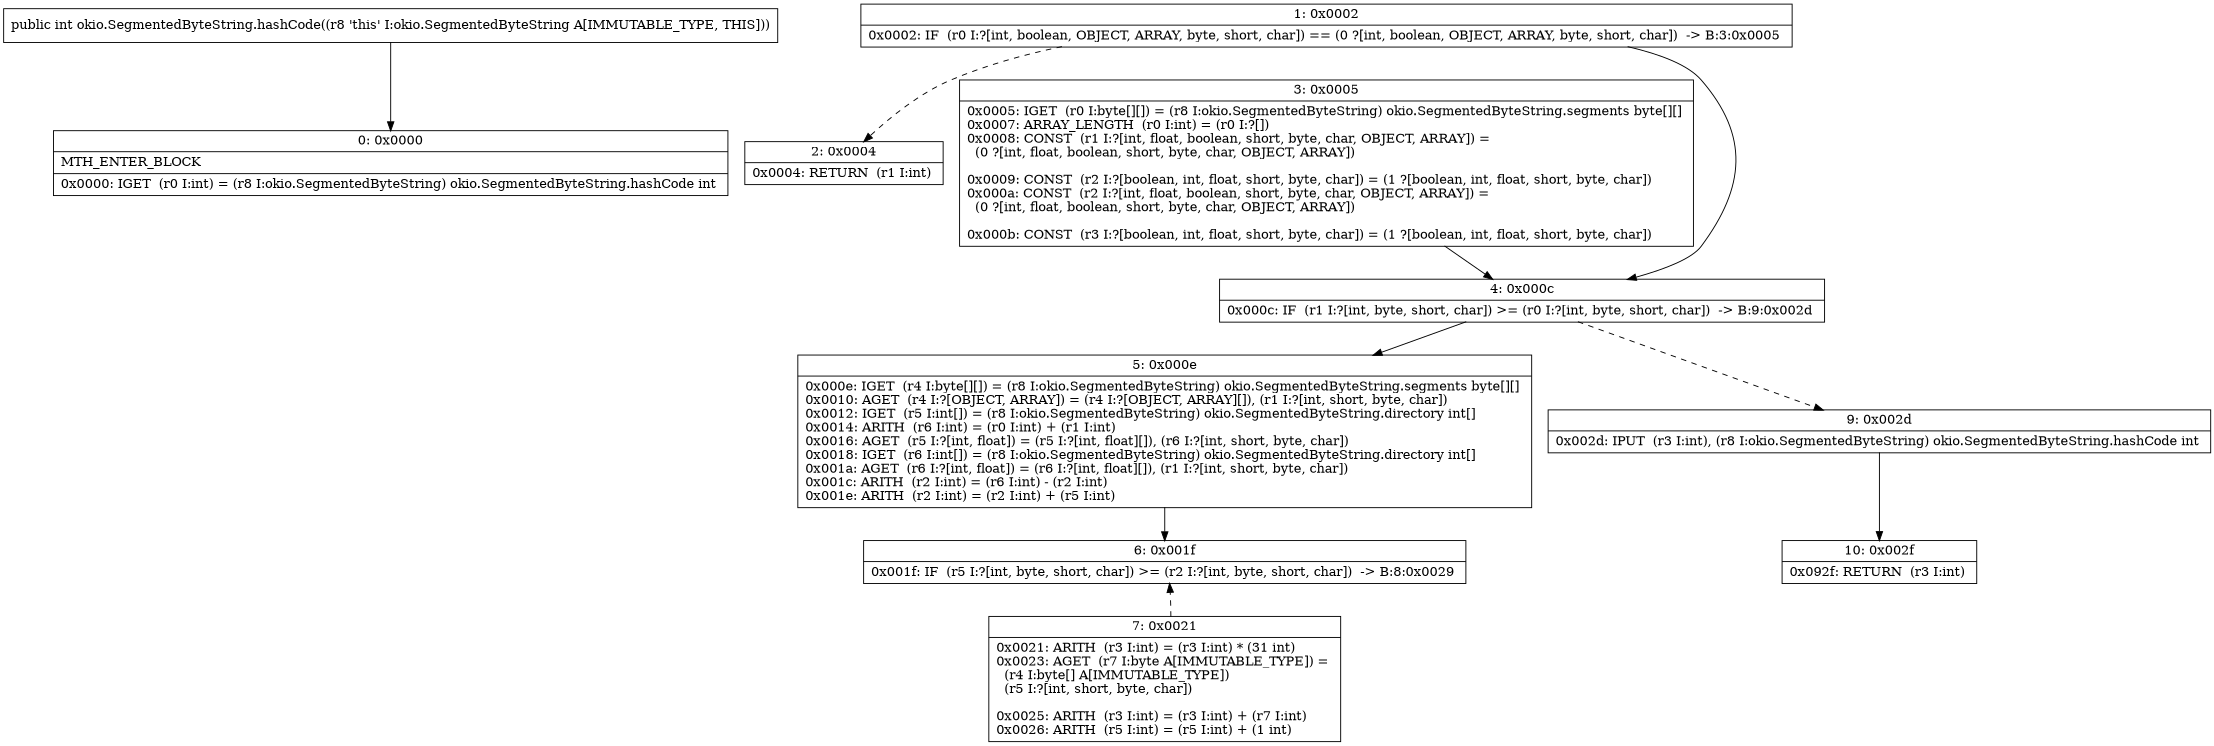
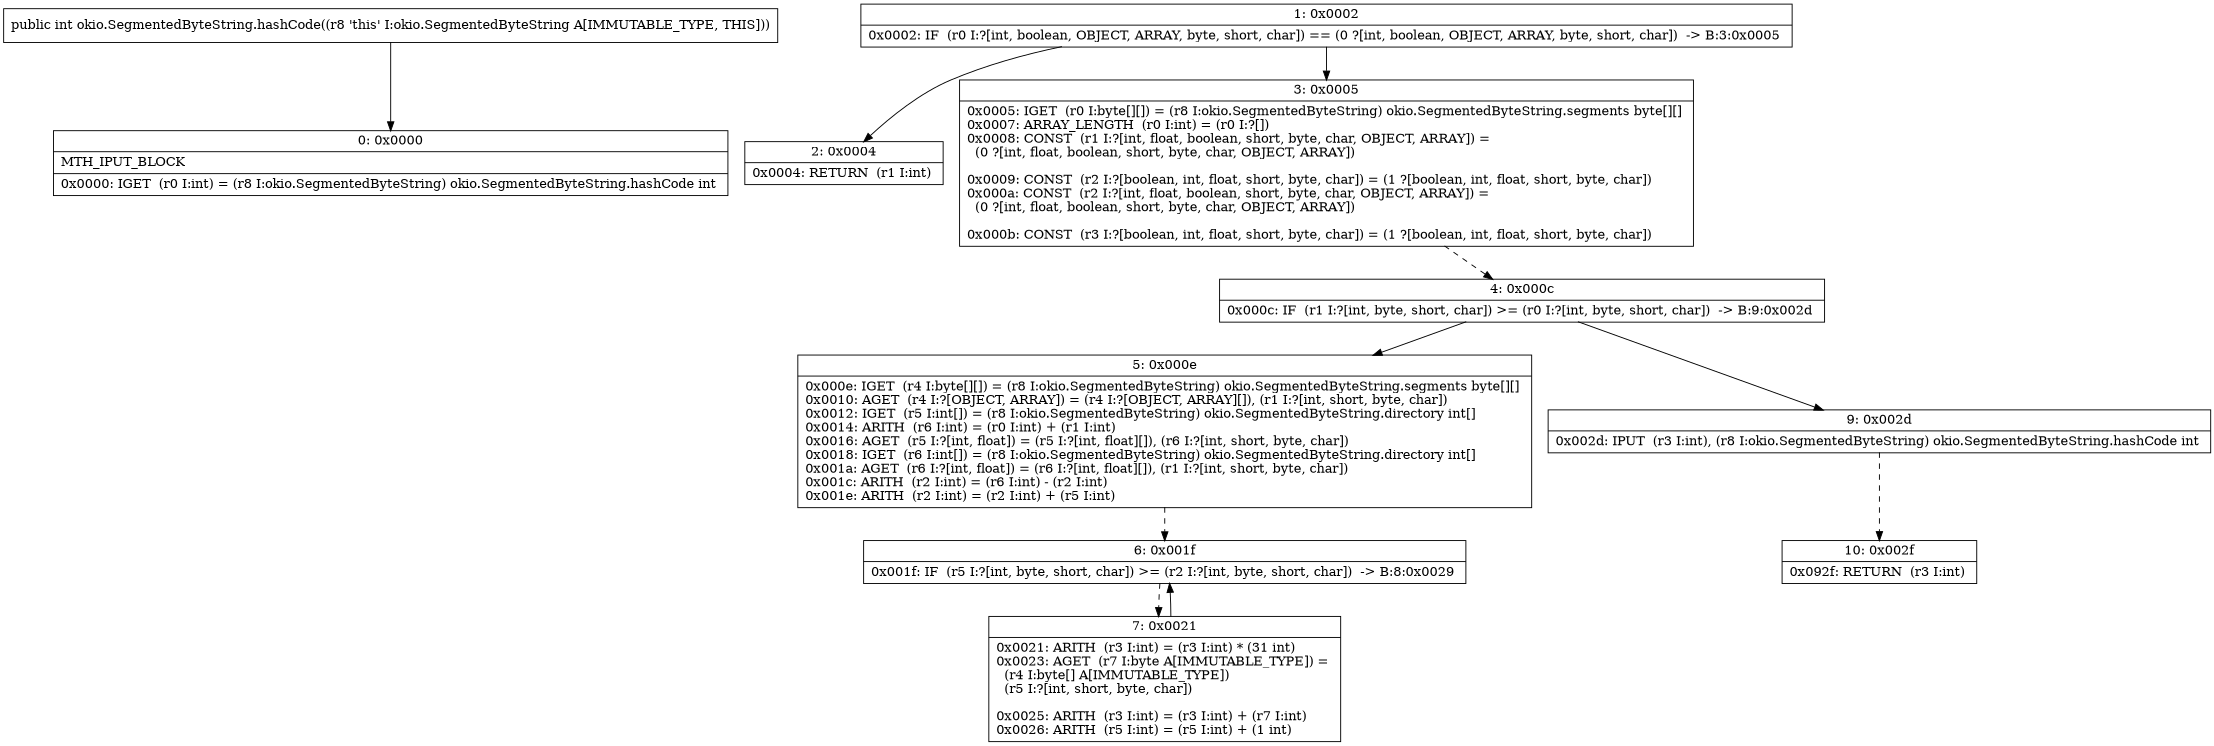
edge "1: 0x0002" -> "2: 0x0004": style dashed -> solid
edge "1: 0x0002" -> "4: 0x000c": now "1: 0x0002" -> "3: 0x0005"
node "0: 0x0000": text "MTH_ENTER_BLOCK" -> "MTH_IPUT_BLOCK"
edge "3: 0x0005" -> "4: 0x000c": style solid -> dashed
edge "4: 0x000c" -> "9: 0x002d": style dashed -> solid
edge "9: 0x002d" -> "10: 0x002f": style solid -> dashed
edge "5: 0x000e" -> "6: 0x001f": style solid -> dashed
edge "6: 0x001f" -> "7: 0x0021": added
edge "7: 0x0021" -> "6: 0x001f": style dashed -> solid
